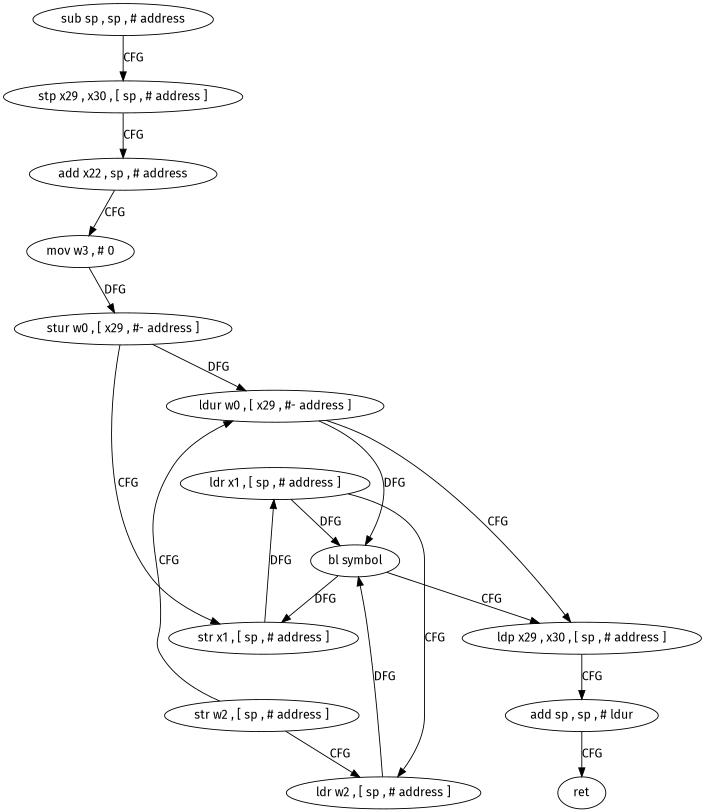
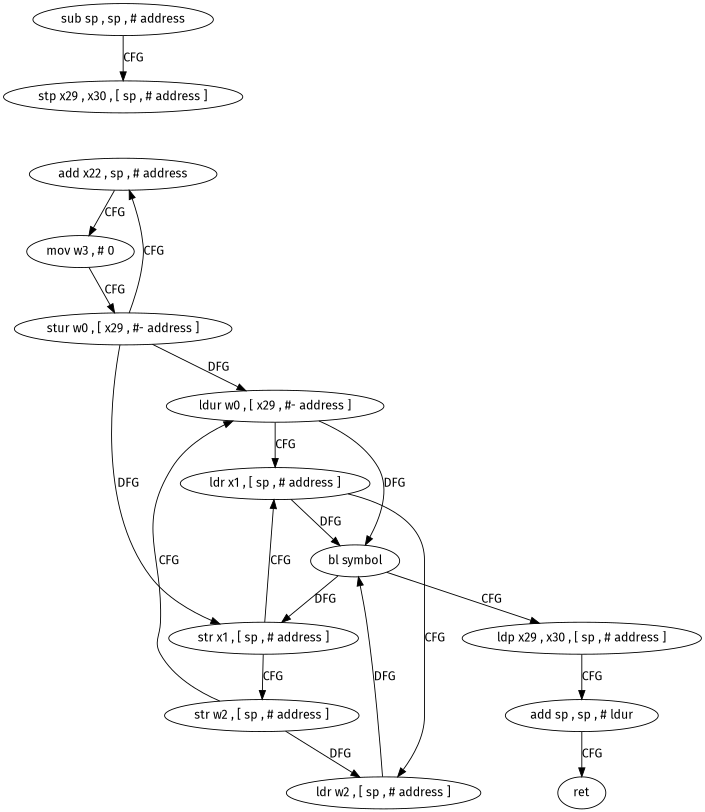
edge "stp x29 , x30 , [ sp , # address ]" -> "add x22 , sp , # address": now "stur w0 , [ x29 , #- address ]" -> "add x22 , sp , # address"
edge "mov w3 , # 0" -> "stur w0 , [ x29 , #- address ]": label "DFG" -> "CFG"
edge "stur w0 , [ x29 , #- address ]" -> "str x1 , [ sp , # address ]": label "CFG" -> "DFG"
edge "ldur w0 , [ x29 , #- address ]" -> "ldp x29 , x30 , [ sp , # address ]": now "ldur w0 , [ x29 , #- address ]" -> "ldr x1 , [ sp , # address ]"
edge "str x1 , [ sp , # address ]" -> "ldr x1 , [ sp , # address ]": label "DFG" -> "CFG"
edge "str x1 , [ sp , # address ]" -> "str w2 , [ sp , # address ]": added, label "CFG"
edge "str w2 , [ sp , # address ]" -> "ldr w2 , [ sp , # address ]": label "CFG" -> "DFG"
